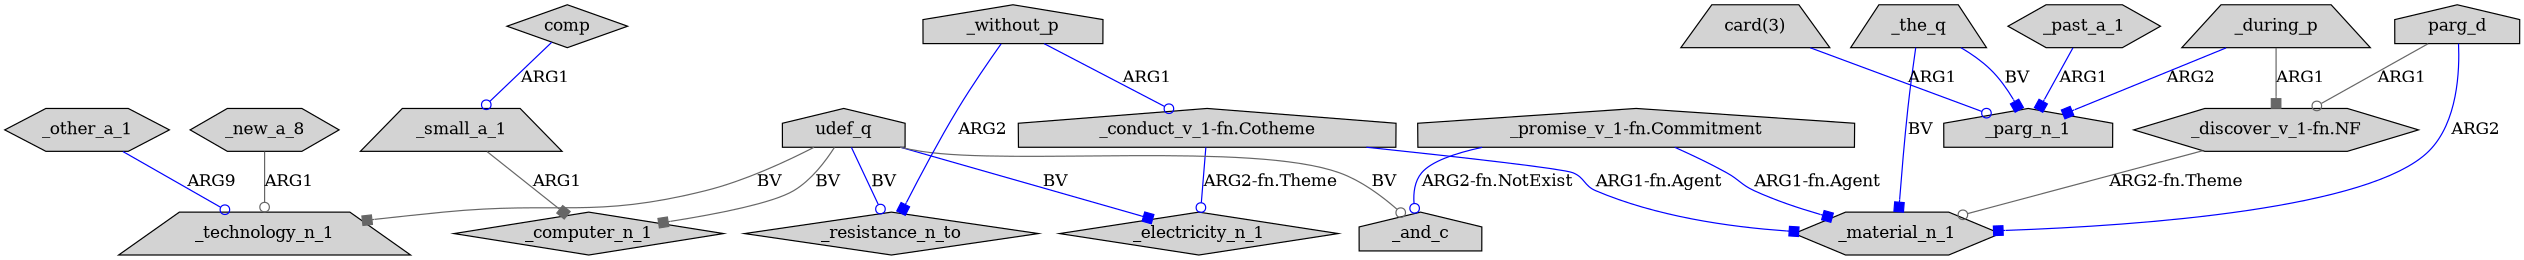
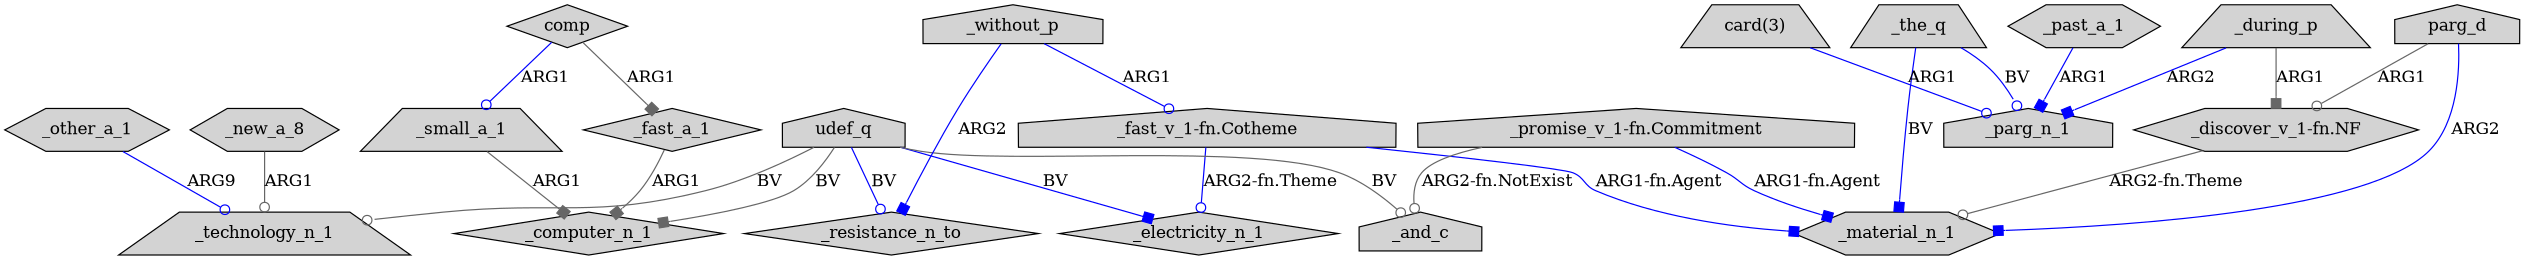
edge "_the_q" -> "_parg_n_1": arrowhead box -> odot
node "_fast_a_1": added
node "_conduct_v_1-fn.Cotheme": label "_conduct_v_1-fn.Cotheme" -> "_fast_v_1-fn.Cotheme"
edge "_promise_v_1-fn.Commitment" -> "_and_c": color blue -> gray40
edge "udef_q" -> "_technology_n_1": arrowhead box -> odot
